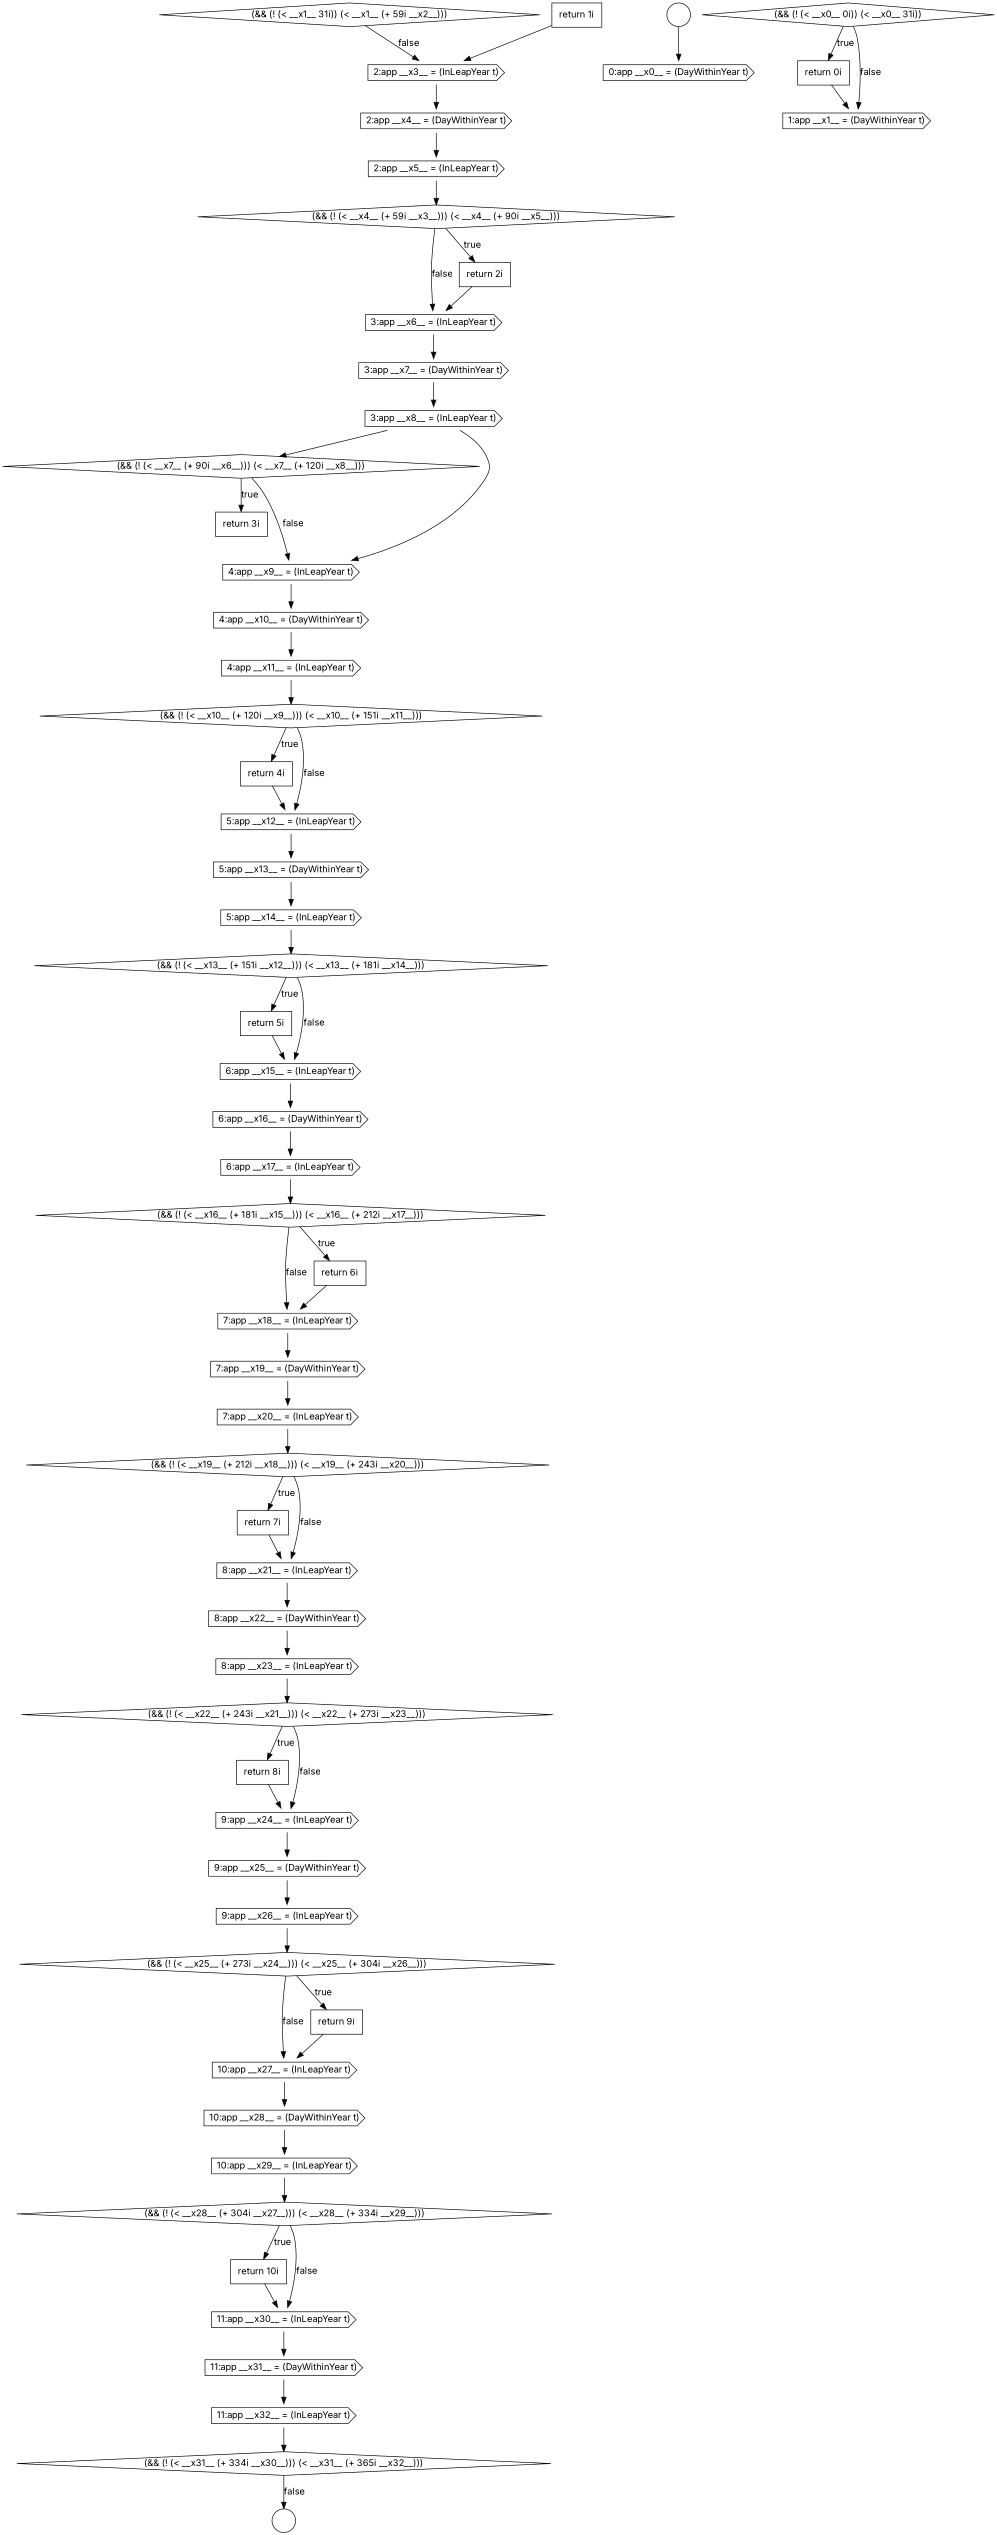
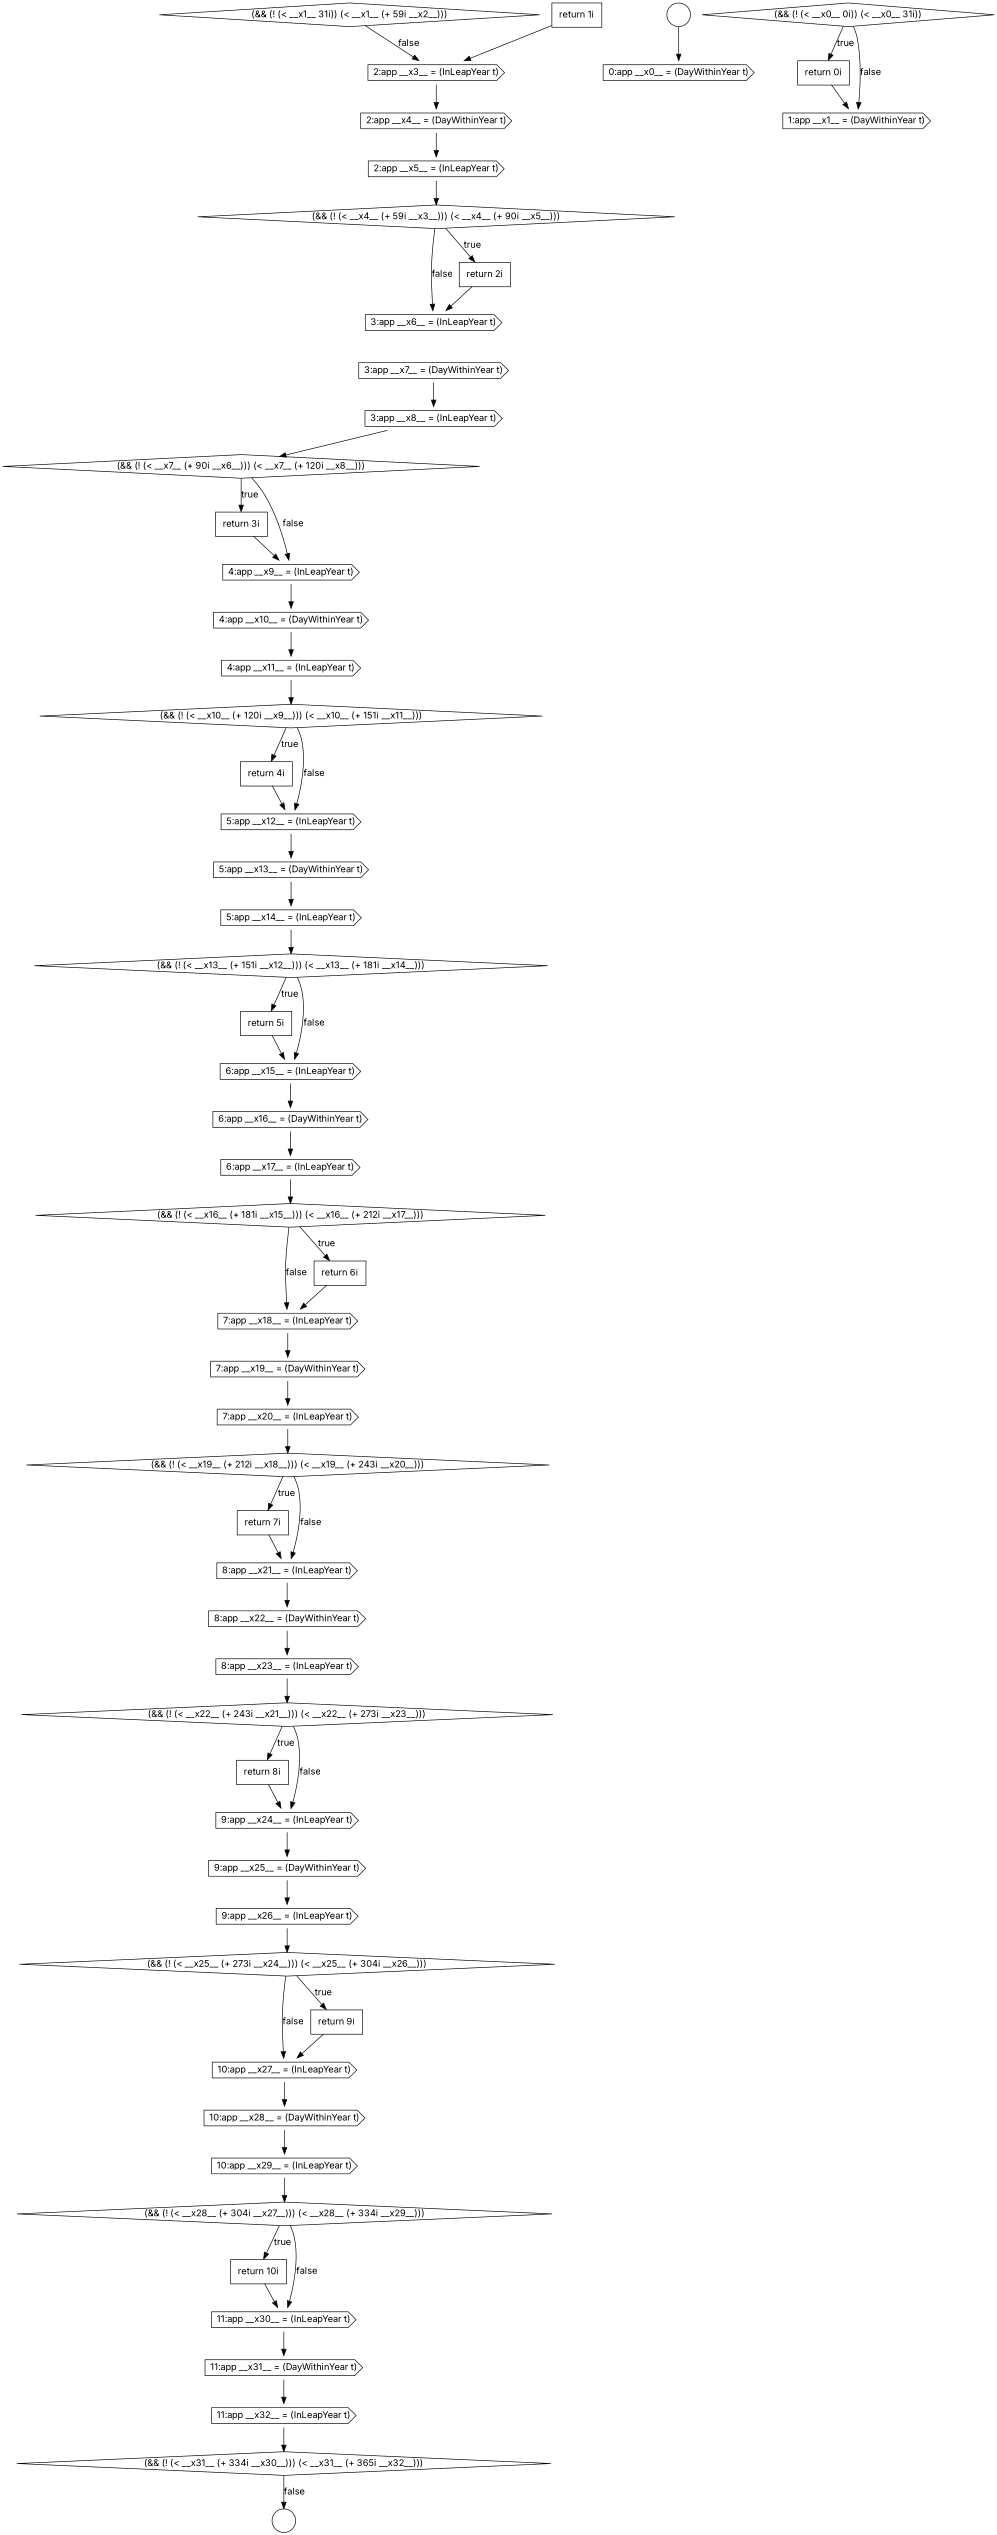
edge "3:app __x6__ = (InLeapYear t)" -> "3:app __x7__ = (DayWithinYear t)": removed
edge "3:app __x8__ = (InLeapYear t)" -> "4:app __x9__ = (InLeapYear t)": now "return 3i" -> "4:app __x9__ = (InLeapYear t)"
